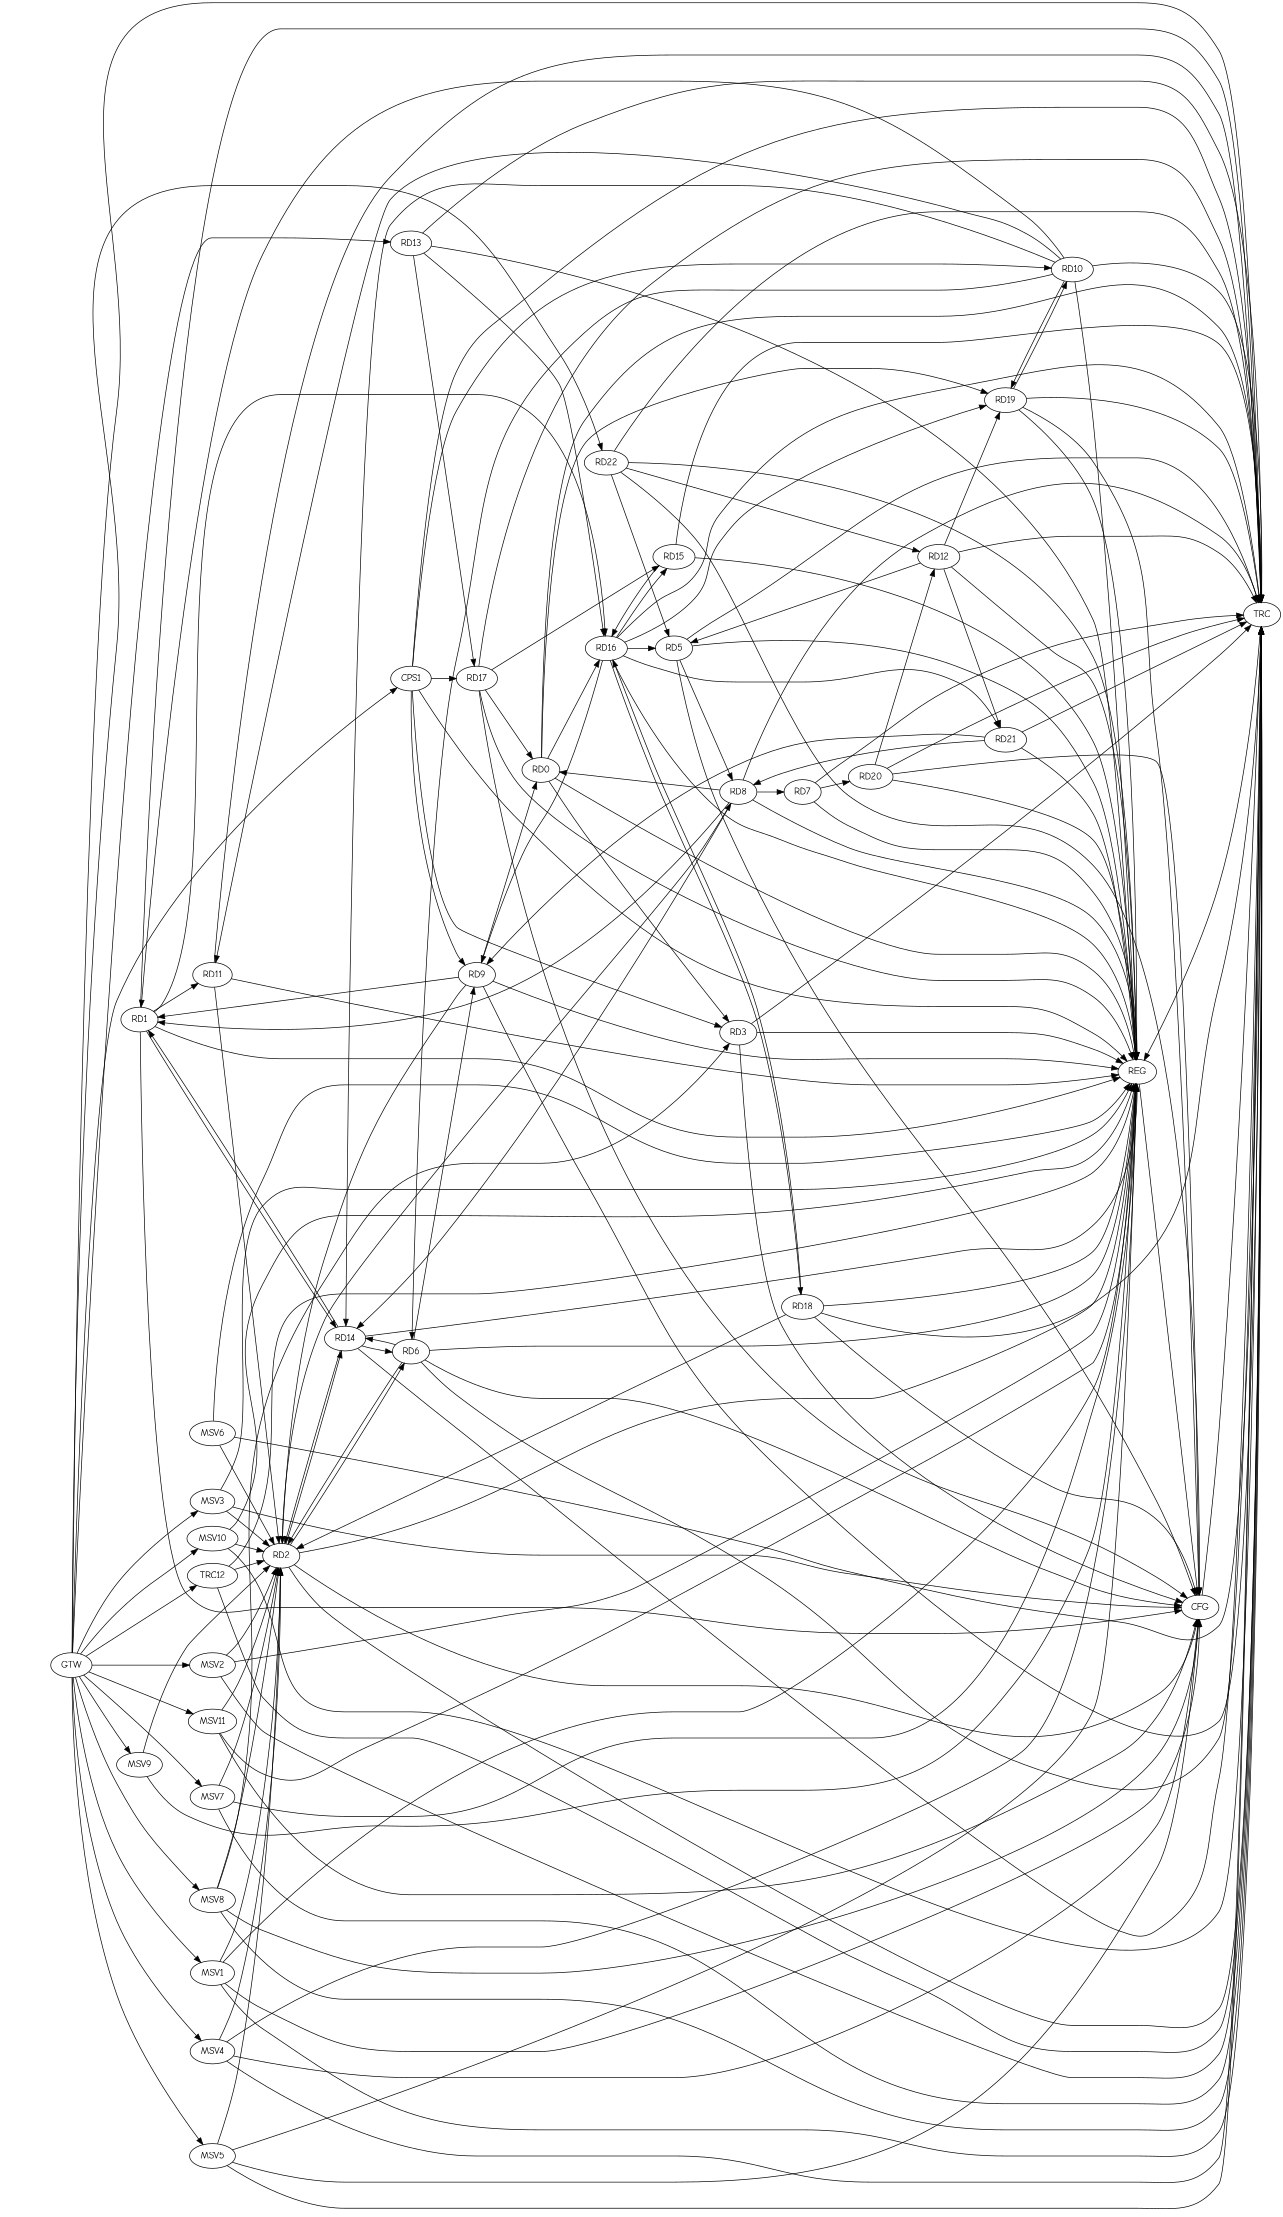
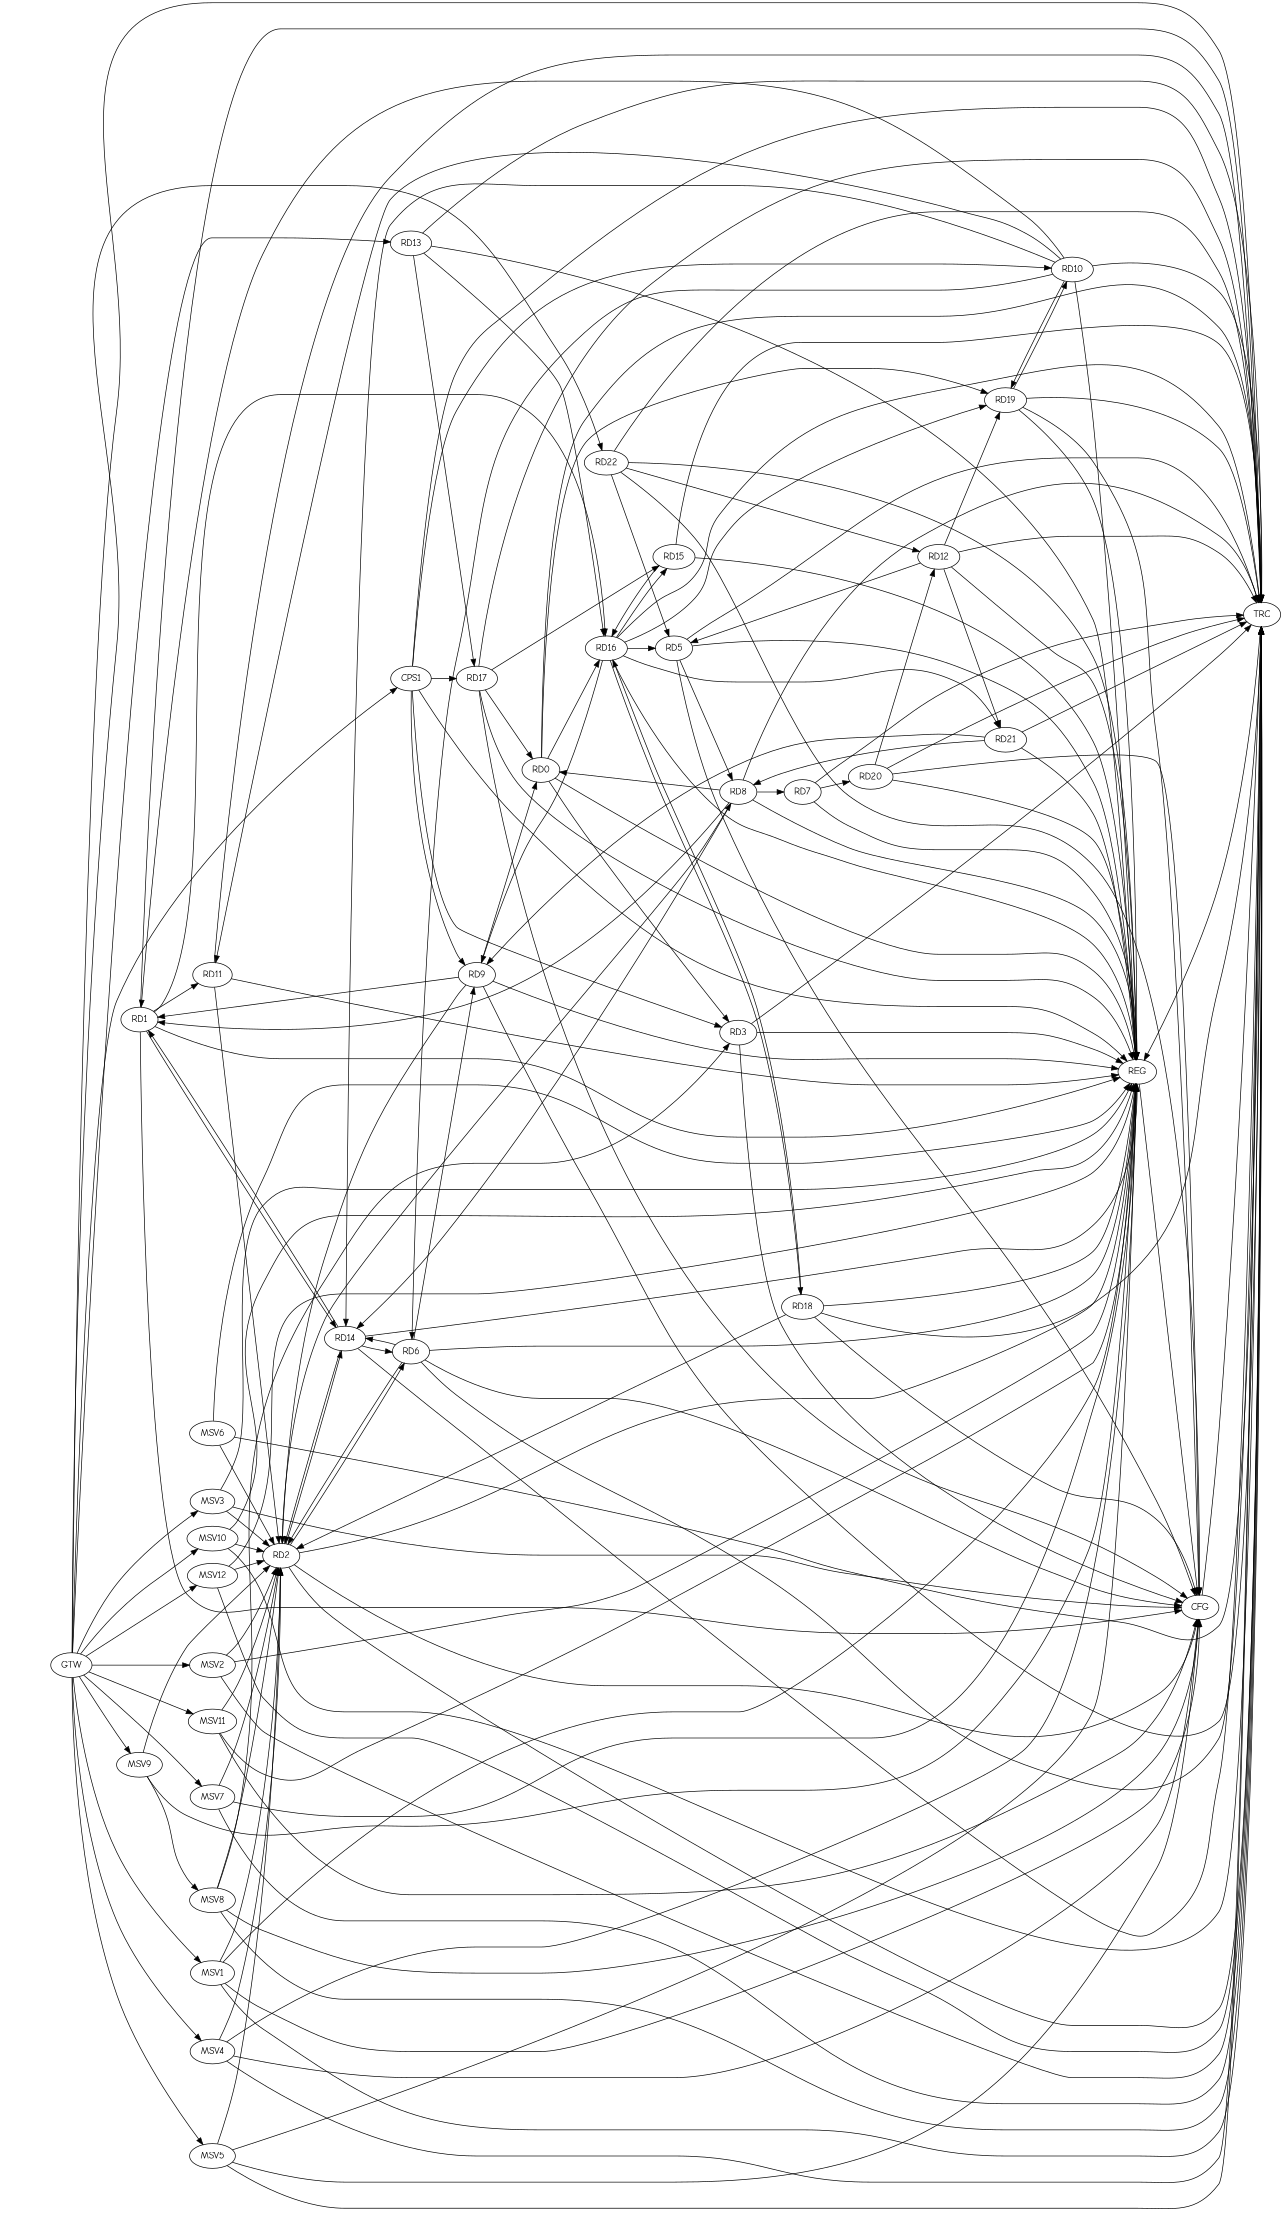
node "TRC12": label "TRC12" -> "MSV12"
edge "GTW" -> "MSV8": now "MSV9" -> "MSV8"
